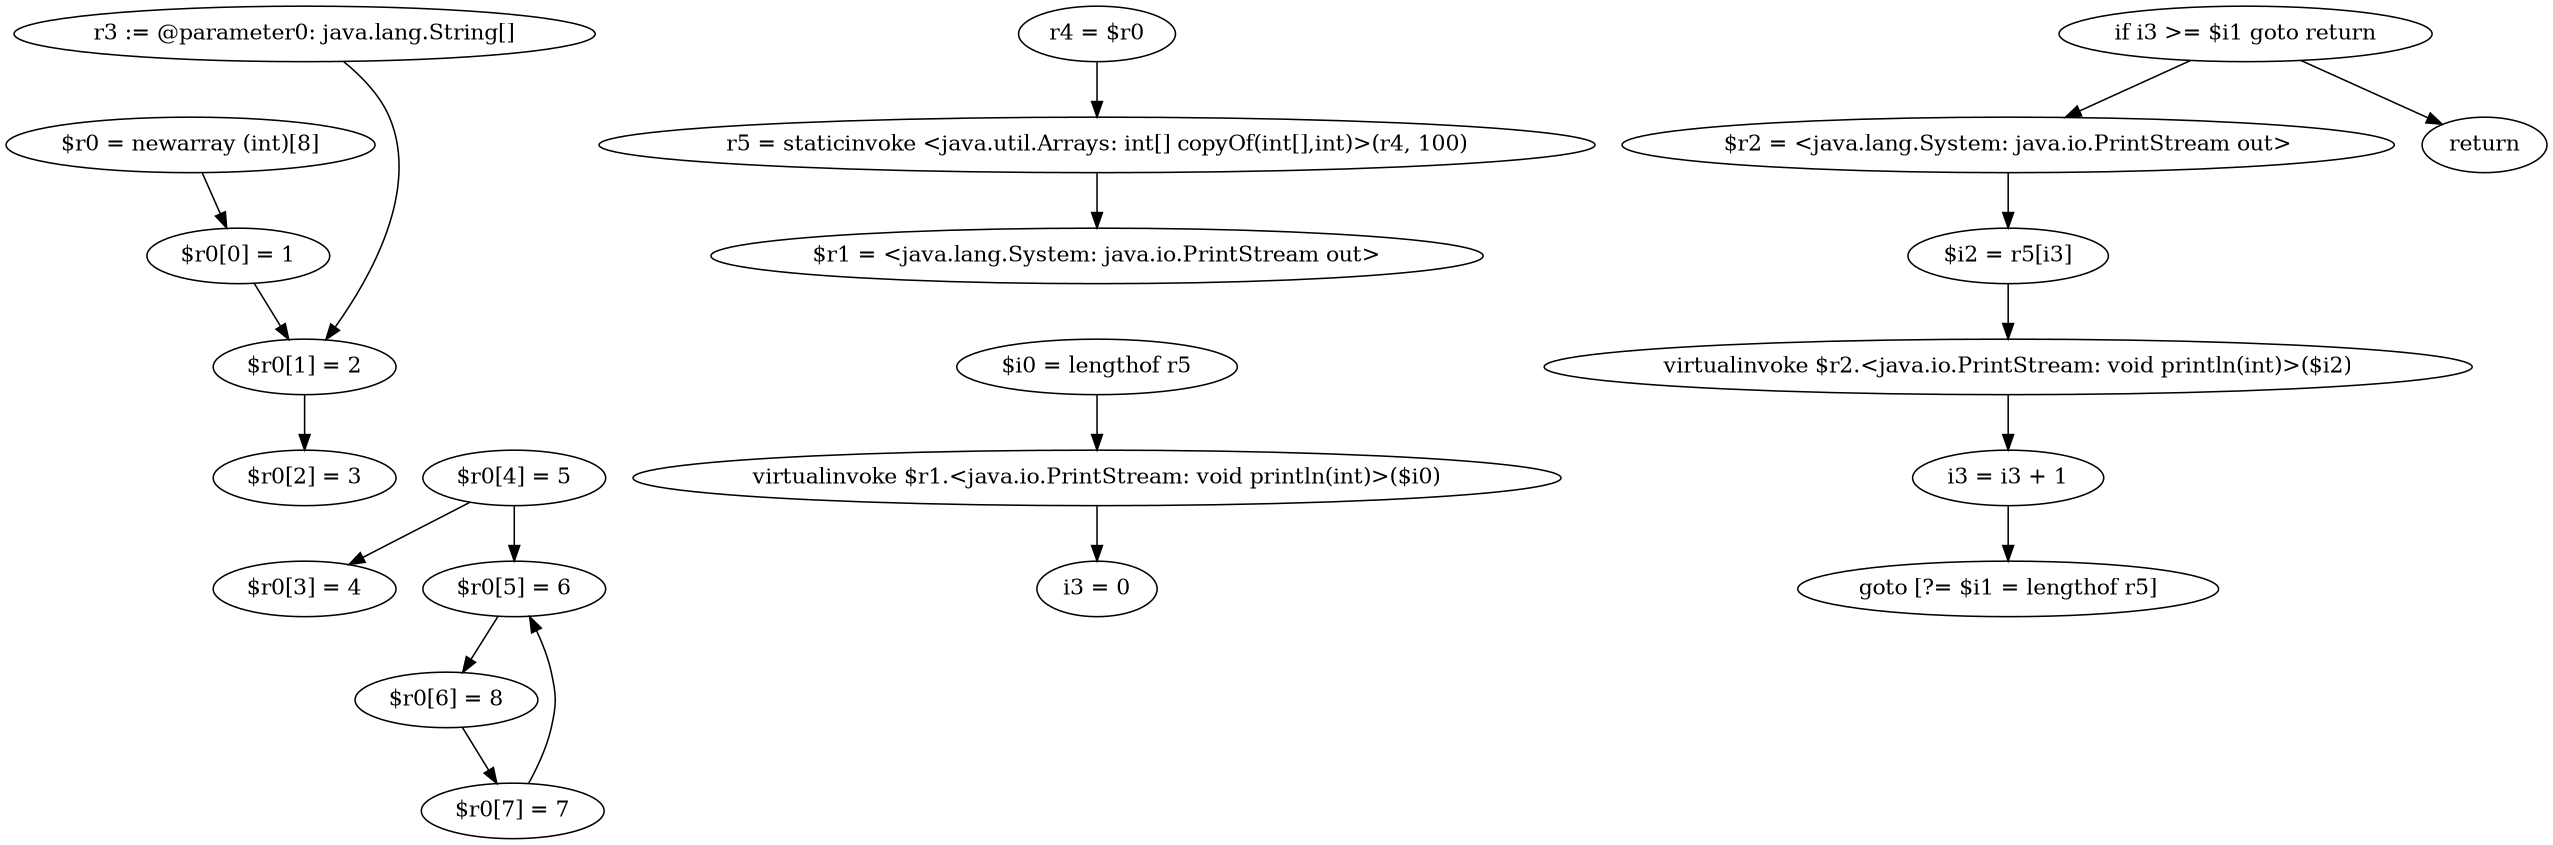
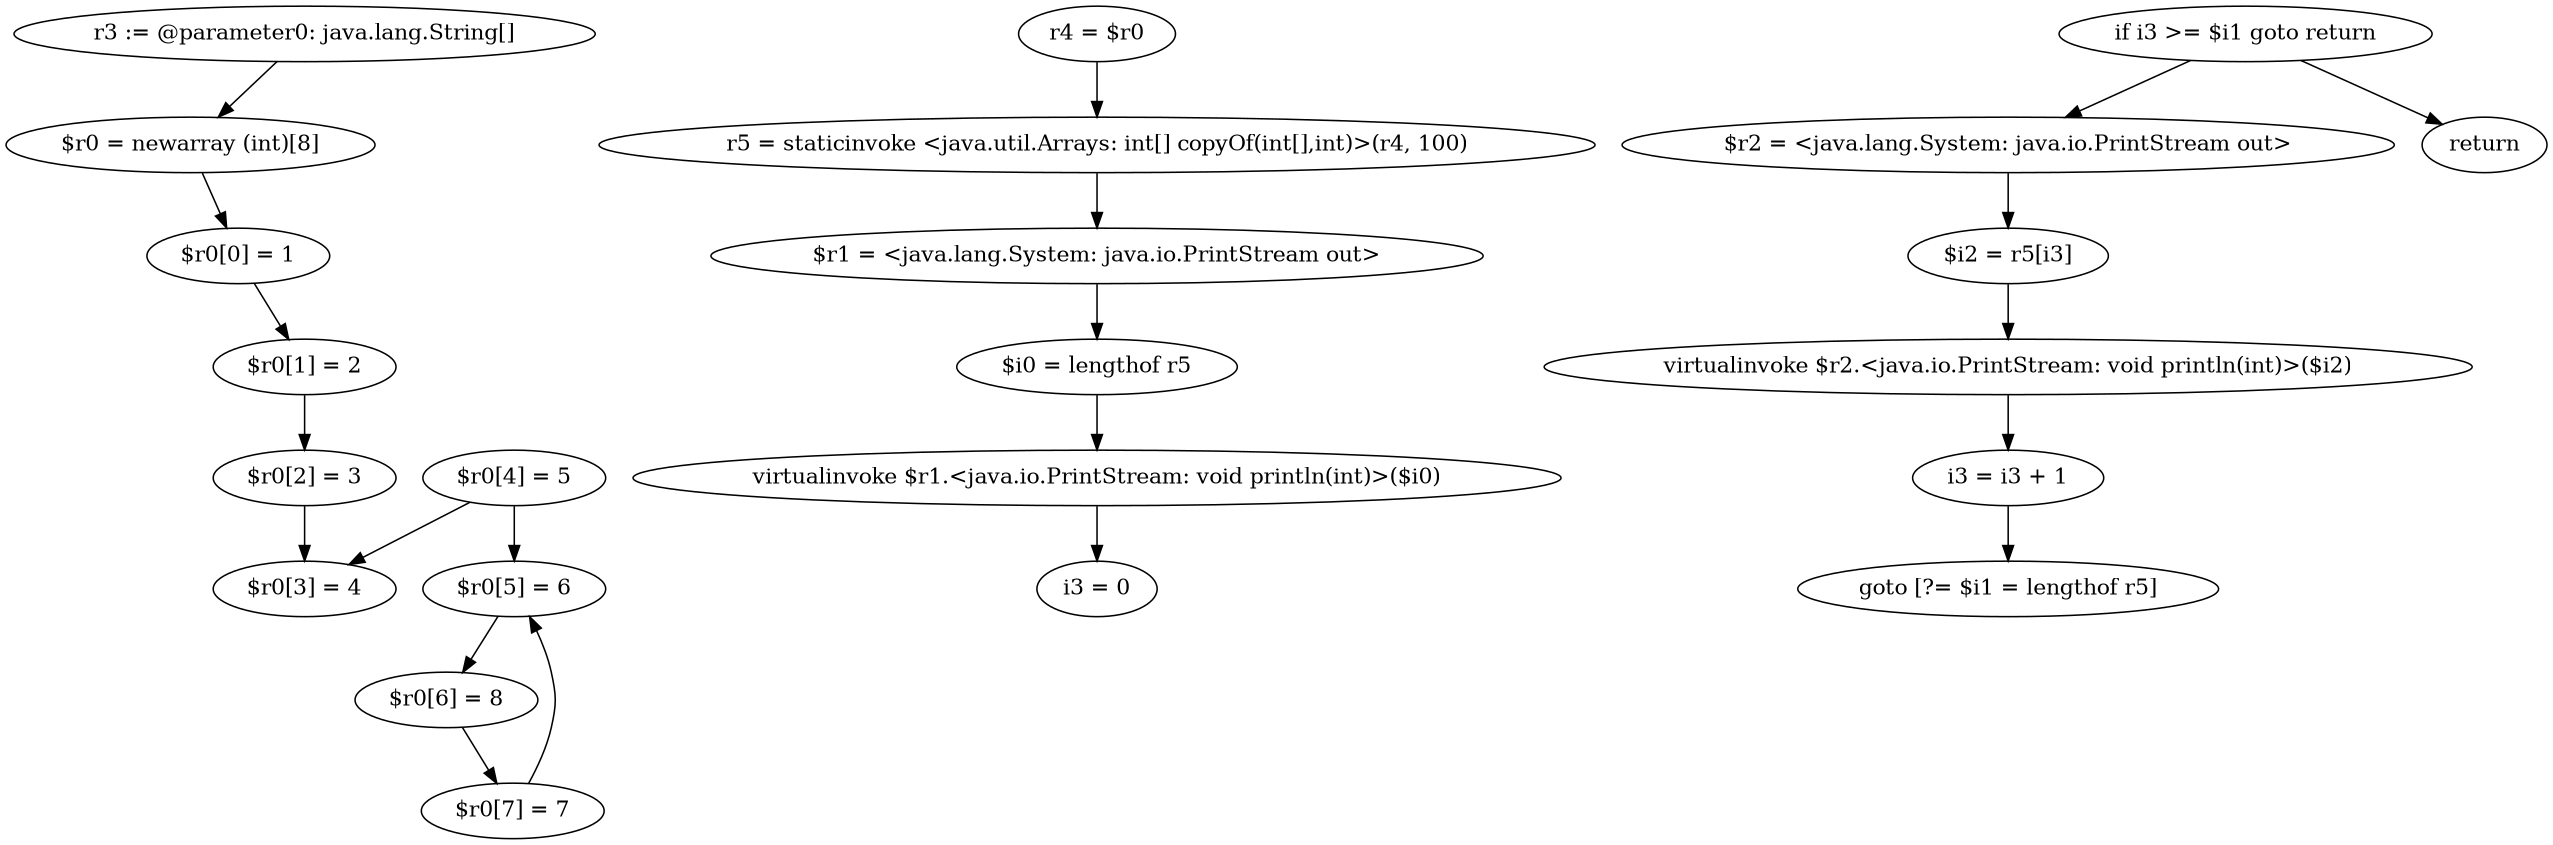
edge "r3 := @parameter0: java.lang.String[]" -> "$r0[1] = 2": now "r3 := @parameter0: java.lang.String[]" -> "$r0 = newarray (int)[8]"
edge "$r1 = <java.lang.System: java.io.PrintStream out>" -> "$i0 = lengthof r5": added
edge "$r0[2] = 3" -> "$r0[3] = 4": added
